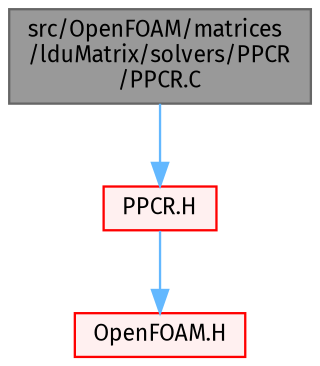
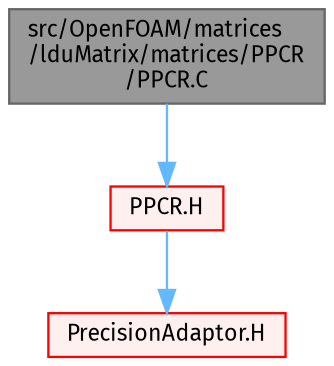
node "src/OpenFOAM/matrices /lduMatrix/solvers/PPCR /PPCR.C": label "src/OpenFOAM/matrices /lduMatrix/solvers/PPCR /PPCR.C" -> "src/OpenFOAM/matrices /lduMatrix/matrices/PPCR /PPCR.C"
node "OpenFOAM.H": label "OpenFOAM.H" -> "PrecisionAdaptor.H"
